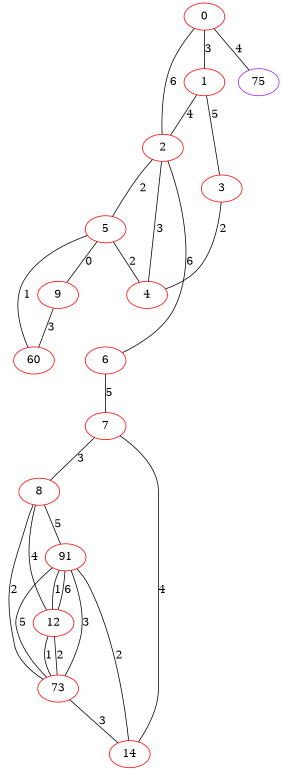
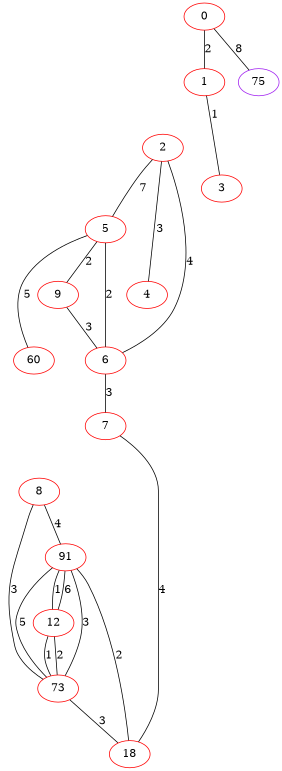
edge "0" -- "1": label "3" -> "2"
edge "0" -- "75": label "4" -> "8"
edge "0" -- "2": removed, label "6"
edge "1" -- "2": removed, label "4"
edge "1" -- "3": label "5" -> "1"
edge "2" -- "5": label "2" -> "7"
edge "3" -- "4": removed, label "2"
edge "5" -- "9": label "0" -> "2"
edge "5" -- "4": now "5" -- "6"
edge "2" -- "6": label "6" -> "4"
edge "5" -- "60": label "1" -> "5"
edge "9" -- "60": now "9" -- "6"
edge "6" -- "7": label "5" -> "3"
edge "7" -- "8": removed, label "3"
edge "8" -- "91": label "5" -> "4"
edge "8" -- "12": removed, label "4"
edge "8" -- "73": label "2" -> "3"
node "14": label "14" -> "18"
